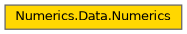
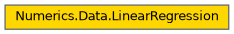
node "Numerics.Data.Numerics": label "Numerics.Data.Numerics" -> "Numerics.Data.LinearRegression"
